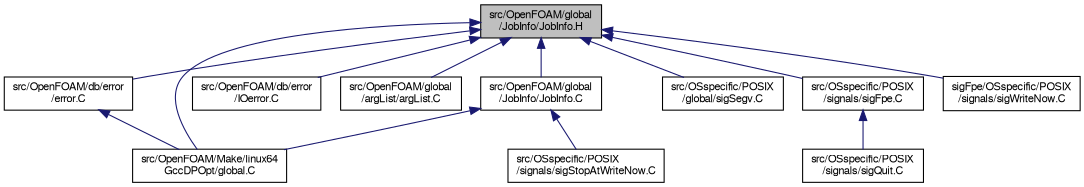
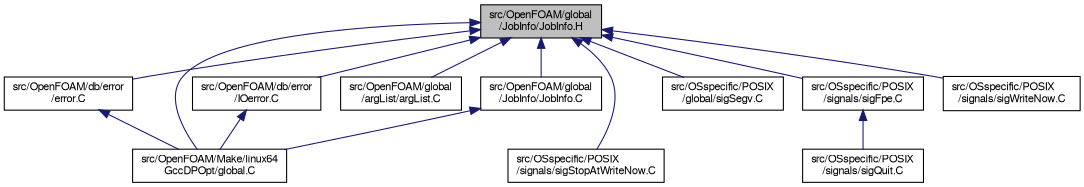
node "sigFpe/OSspecific/POSIX /signals/sigWriteNow.C": label "sigFpe/OSspecific/POSIX /signals/sigWriteNow.C" -> "src/OSspecific/POSIX /signals/sigWriteNow.C"
edge "src/OpenFOAM/Make/linux64 GccDPOpt/global.C" -> "src/OpenFOAM/db/error /IOerror.C": added
edge "src/OSspecific/POSIX /signals/sigStopAtWriteNow.C" -> "src/OpenFOAM/global /JobInfo/JobInfo.C": now "src/OSspecific/POSIX /signals/sigStopAtWriteNow.C" -> "src/OpenFOAM/global /JobInfo/JobInfo.H"
